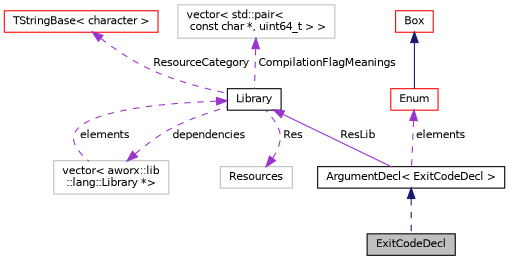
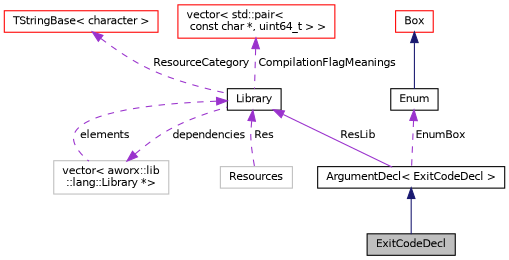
node "vector< std::pair< const char *, uint64_t > >": color grey75 -> red
node "Enum": color red -> black
edge "Library" -> "Resources": reversed
edge "ArgumentDecl< ExitCodeDecl >" -> "Enum": label " elements" -> " EnumBox"
edge "ExitCodeDecl" -> "ArgumentDecl< ExitCodeDecl >": style dashed -> solid
